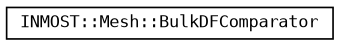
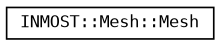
node "INMOST::Mesh::BulkDFComparator": label "INMOST::Mesh::BulkDFComparator" -> "INMOST::Mesh::Mesh"
